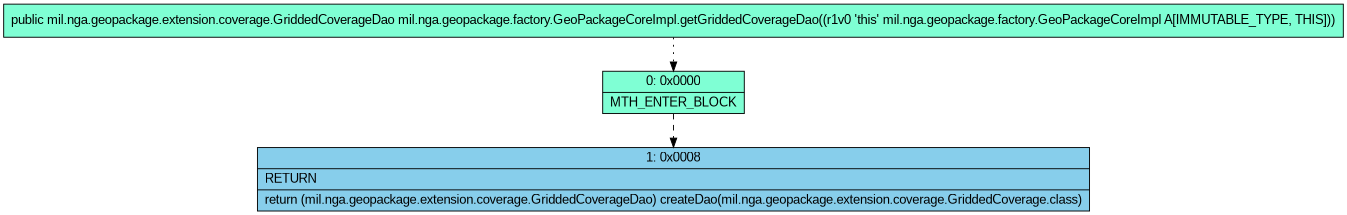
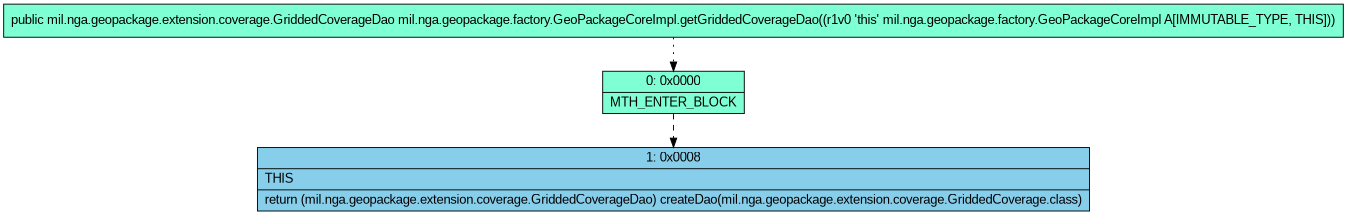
node "1: 0x0008": text "RETURN" -> "THIS"
